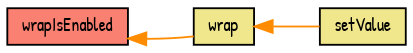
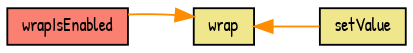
edge "wrap" -> "wrapIsEnabled": reversed
